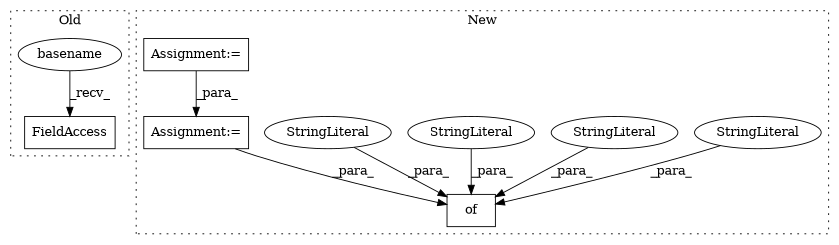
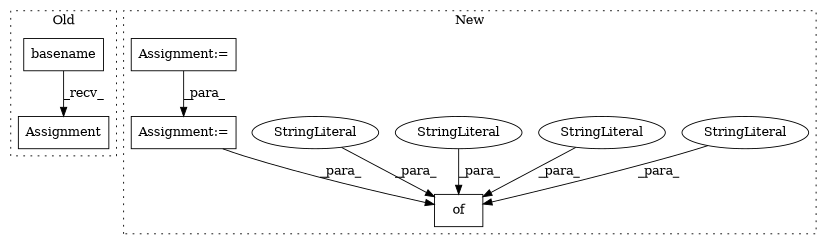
node "basename": shape ellipse -> box
node "FieldAccess": label "FieldAccess" -> "Assignment"
